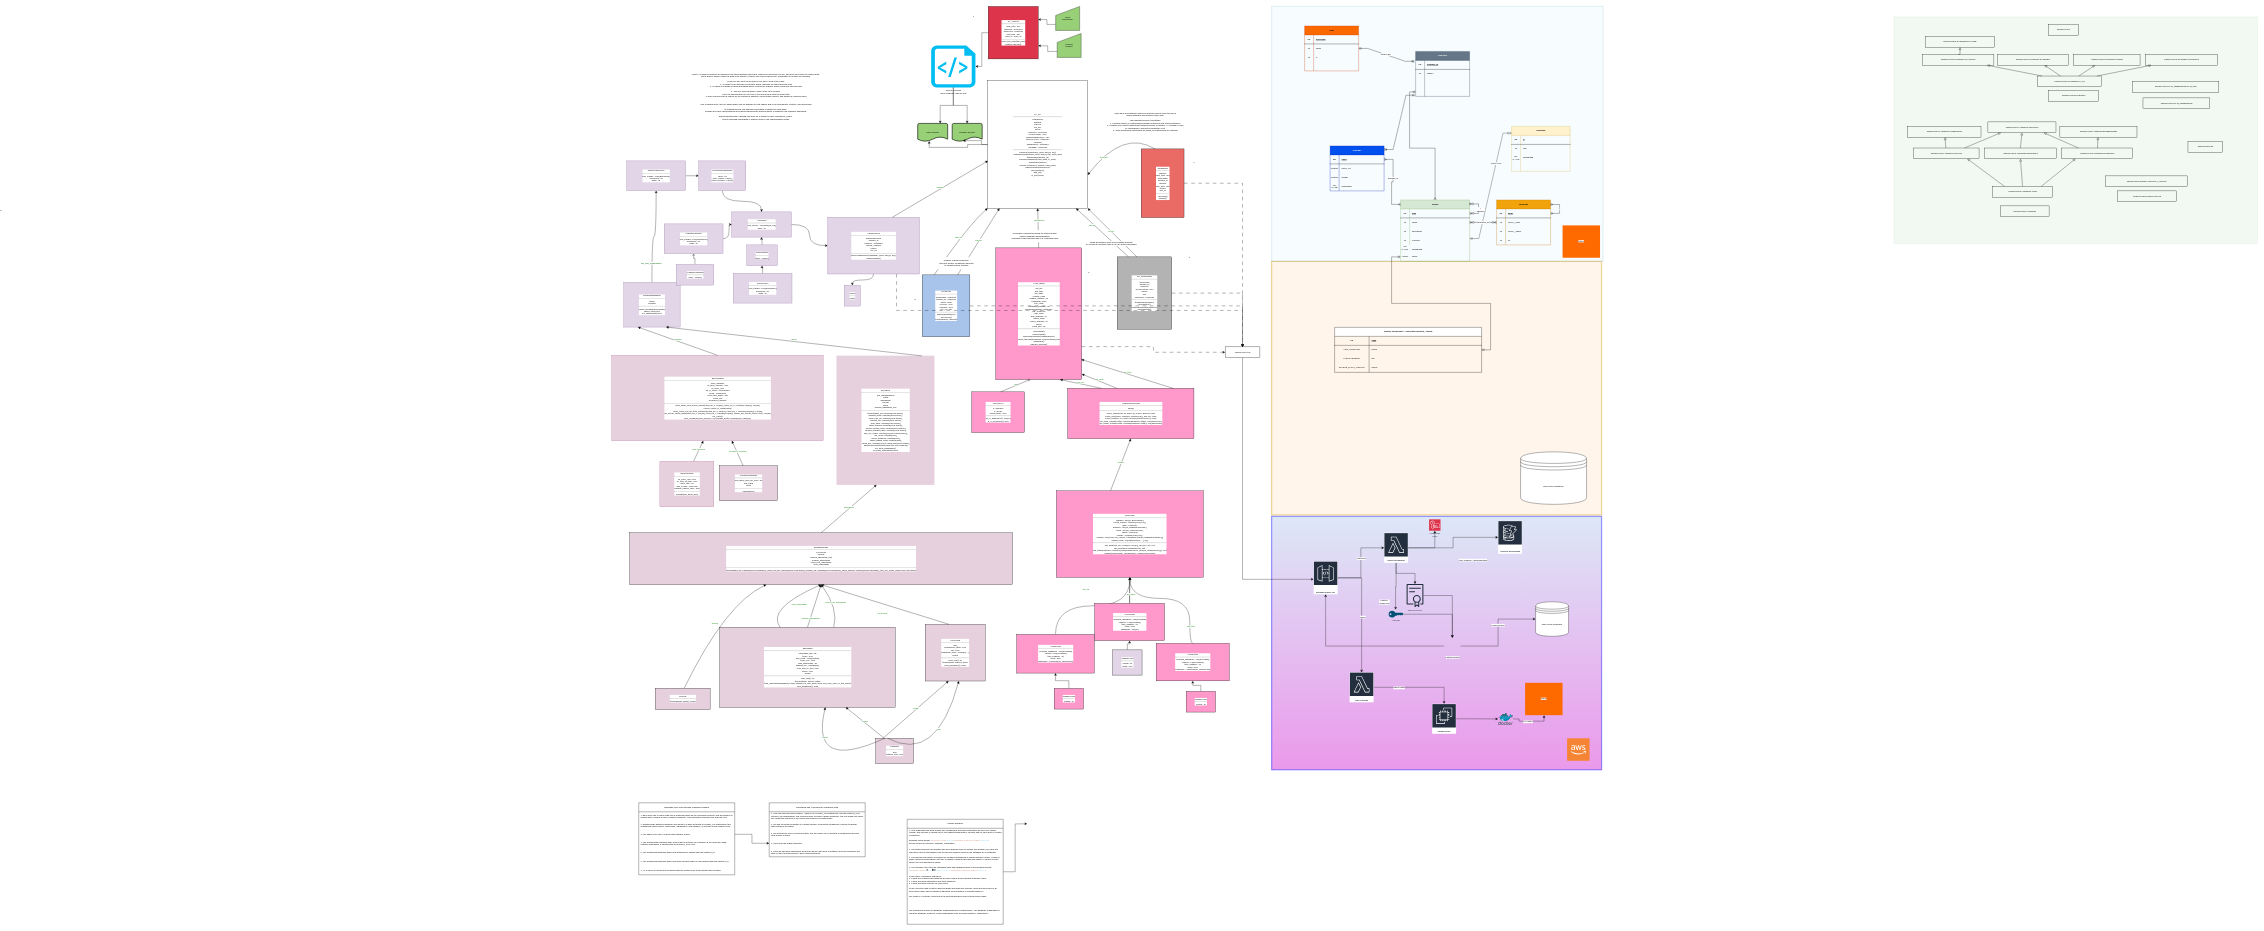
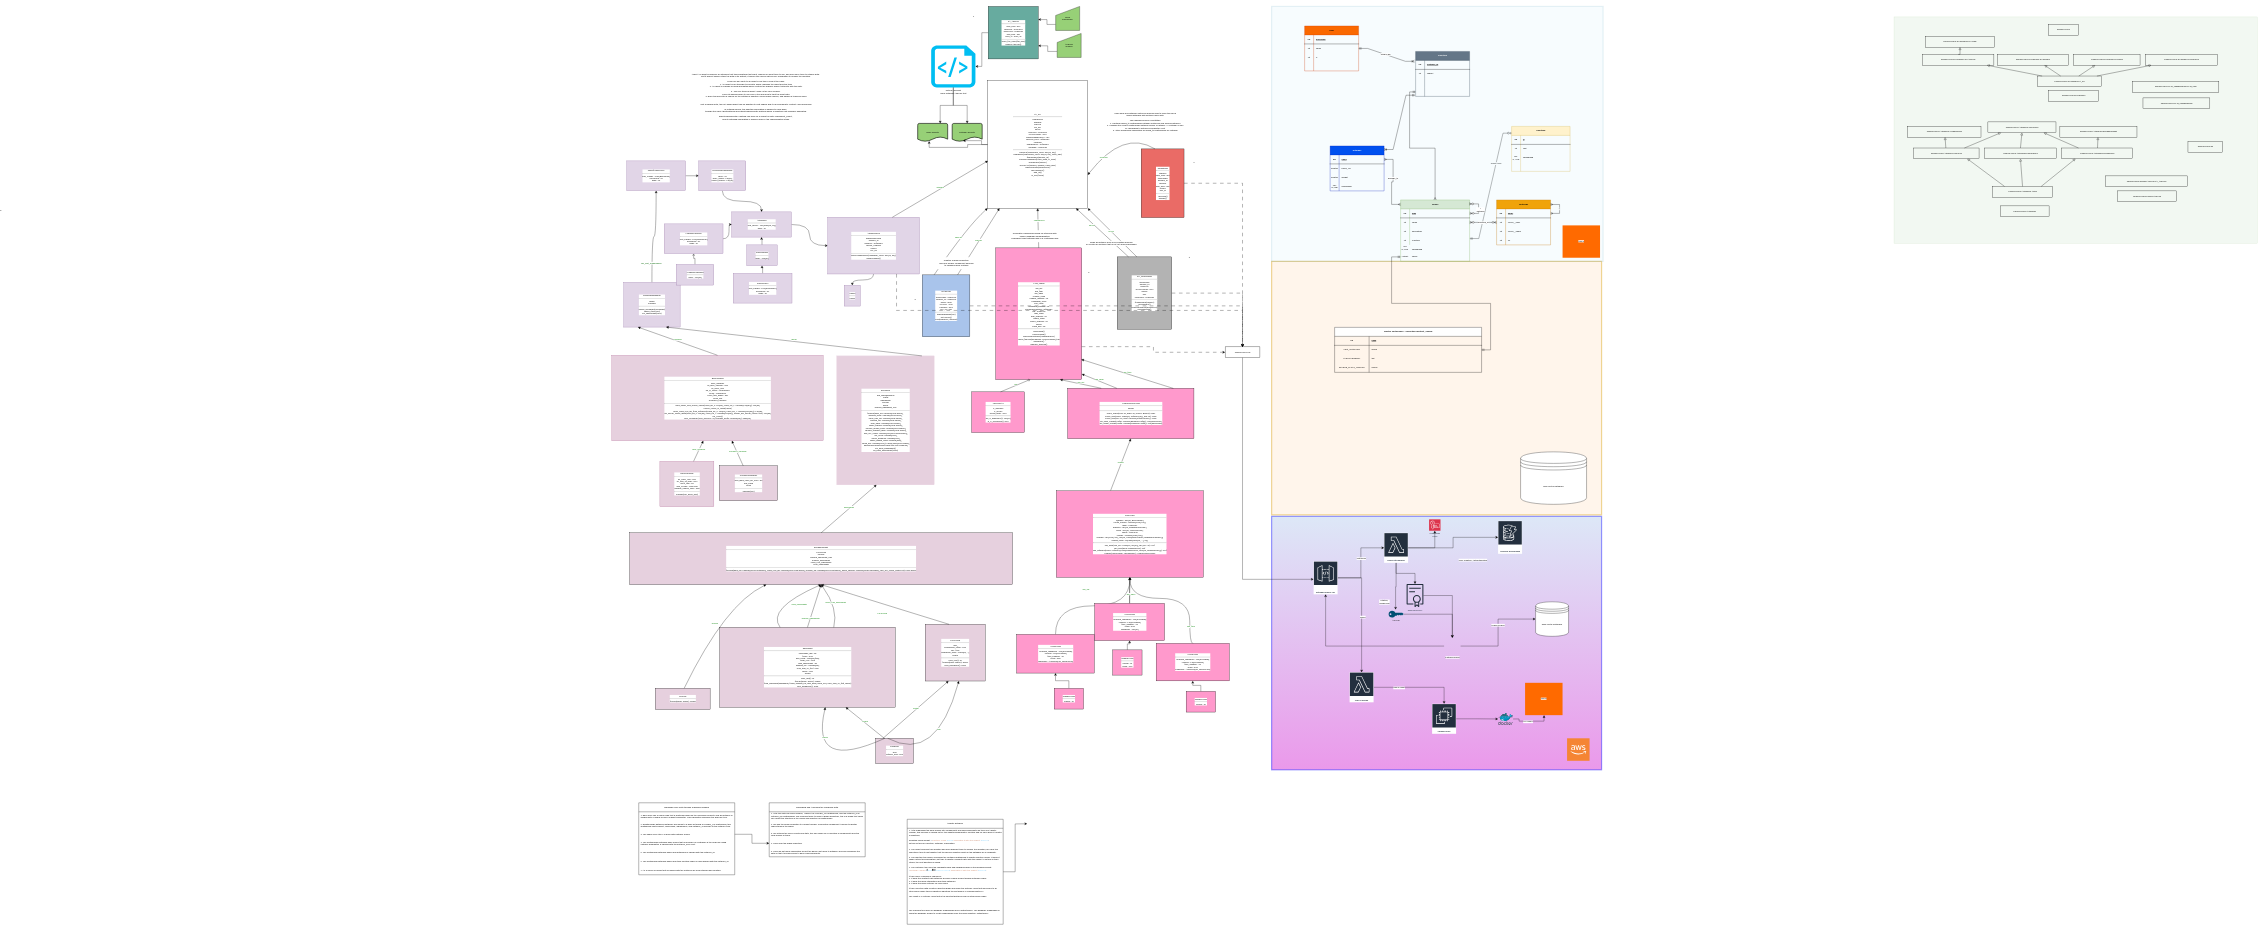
node "PA_Analysis gene_Data : dict pathGene : NoneType pathGroup : NoneType path_Data : dict write_to : bytes, str check_file_exists(file_path) pathwayAnalysis()": fillcolor #dd344c -> #67ab9f
node "SummaryState content : str retain : bool": fillcolor #e1d5e7 -> #ff99cc
